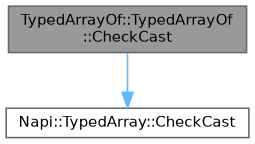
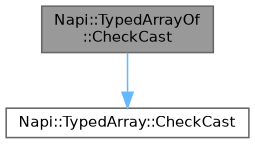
node "TypedArrayOf::TypedArrayOf ::CheckCast": label "TypedArrayOf::TypedArrayOf ::CheckCast" -> "Napi::TypedArrayOf ::CheckCast"
